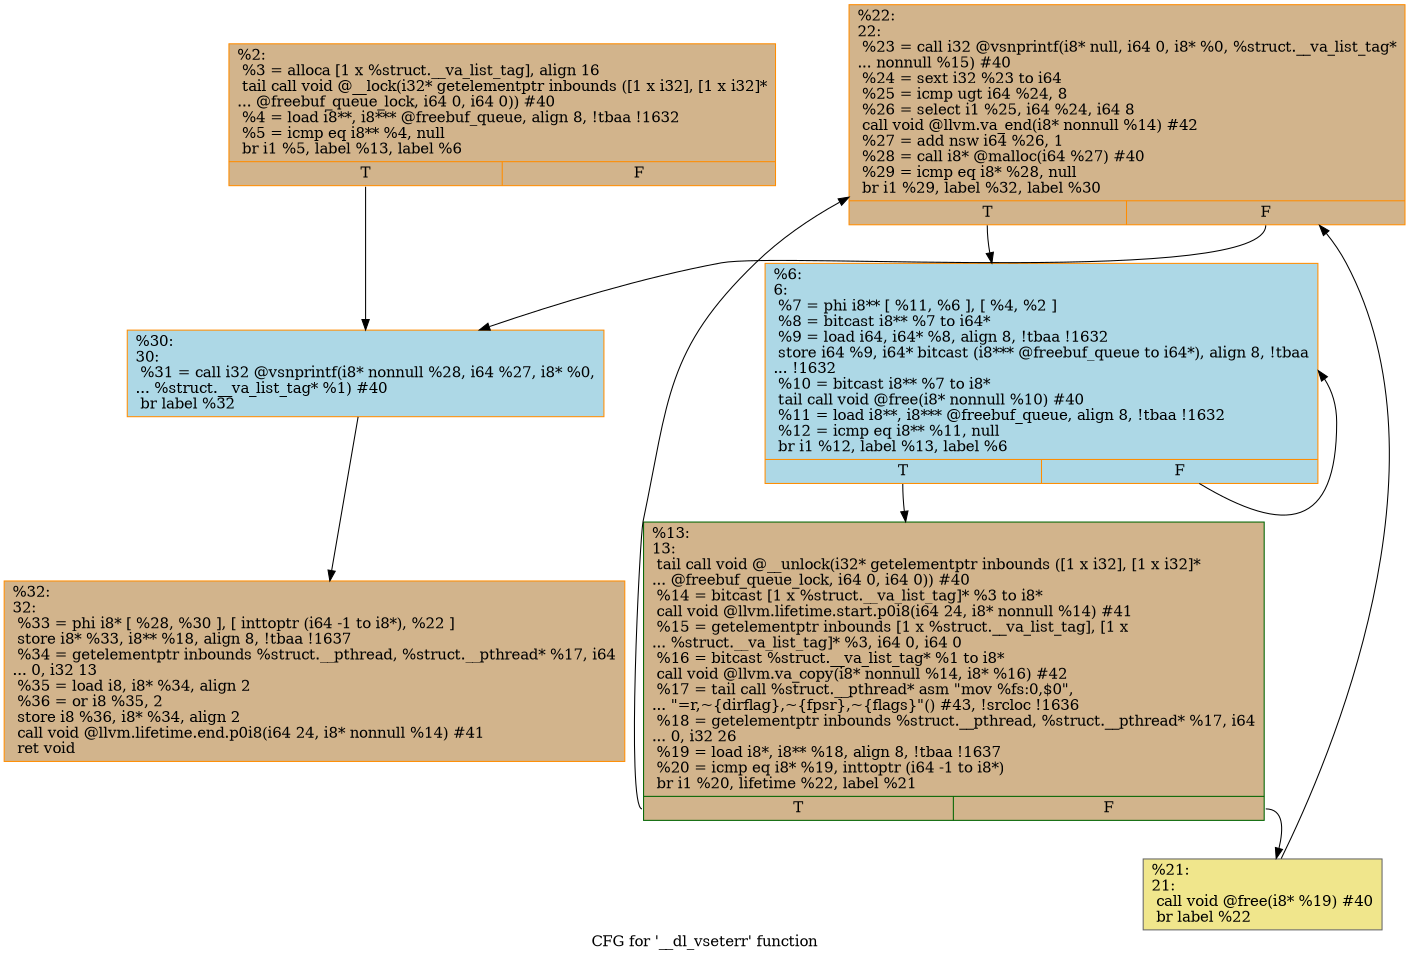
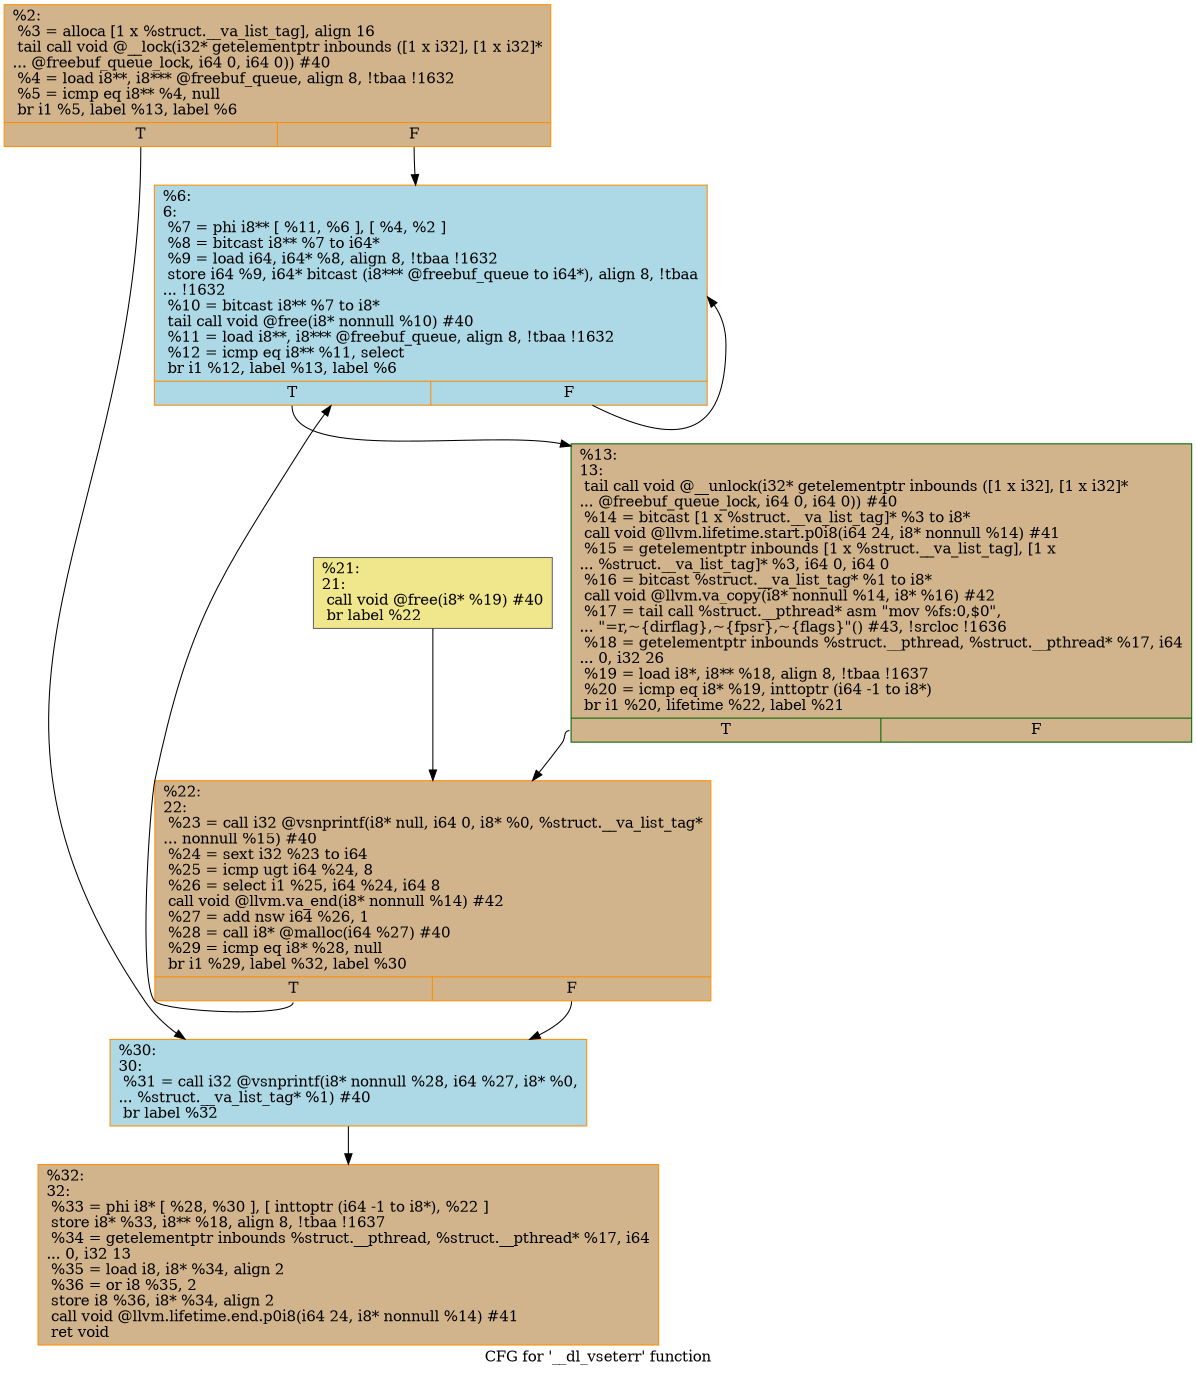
edge "%2:" -> "%6:": added
node "%6:": text "%12 = icmp eq i8** %11, null" -> "%12 = icmp eq i8** %11, select"
edge "%13:" -> "%21:": removed
